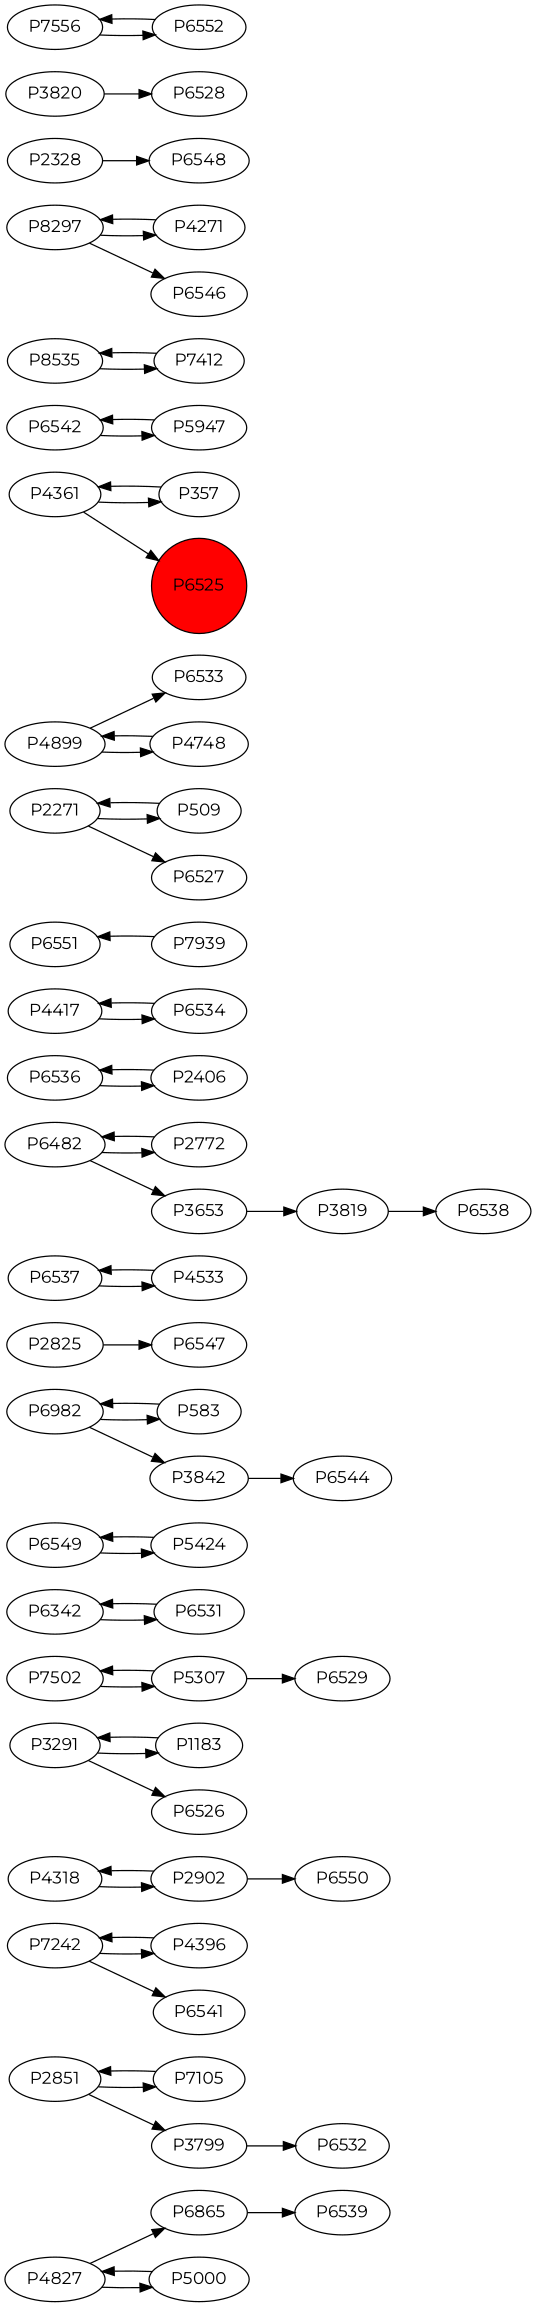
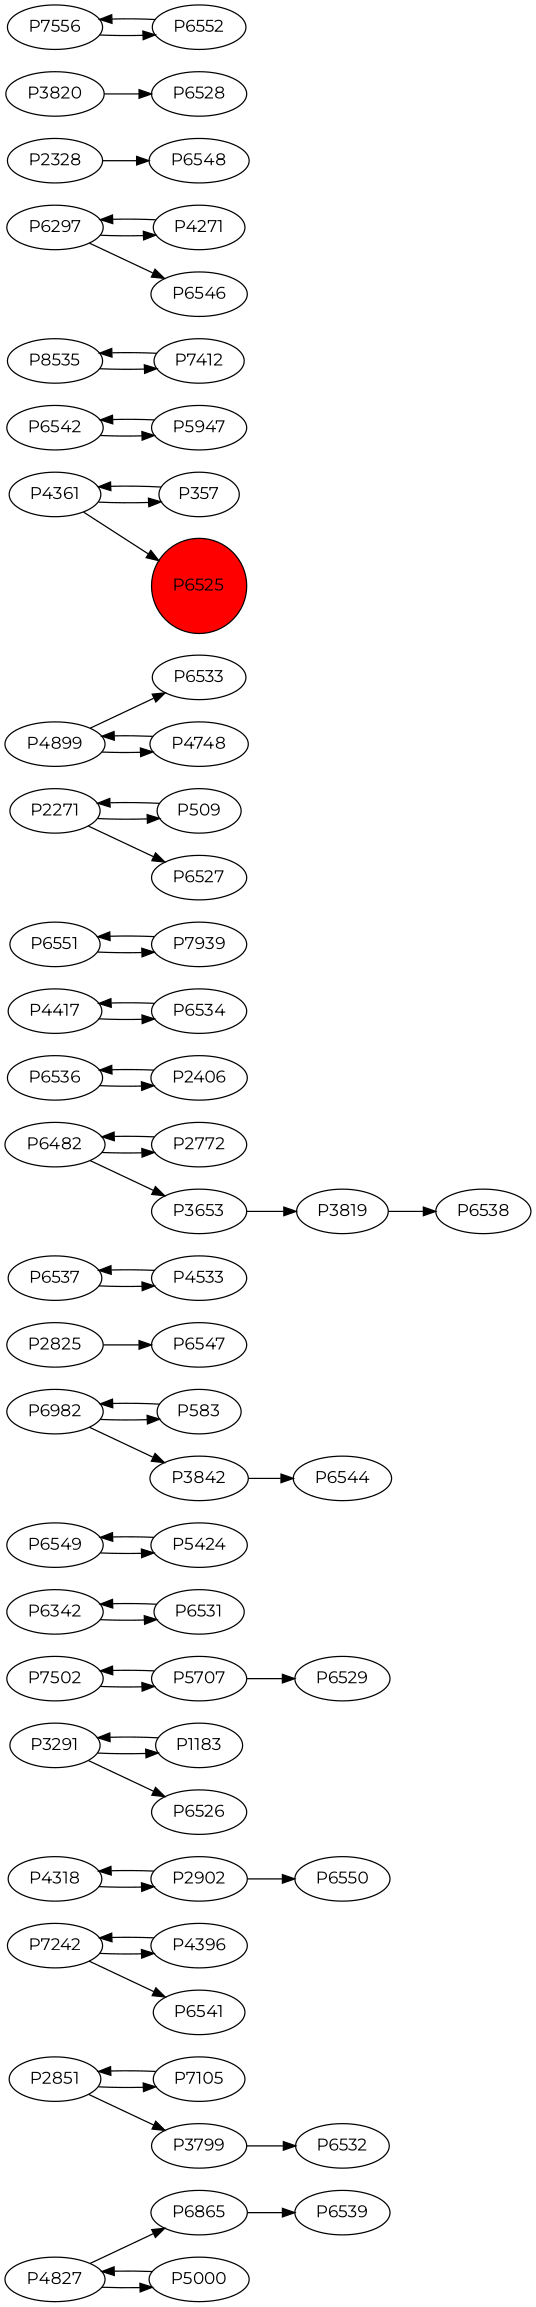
node "P8297": label "P8297" -> "P6297"
edge "P6551" -> "P7939": added
node "P5307": label "P5307" -> "P5707"
